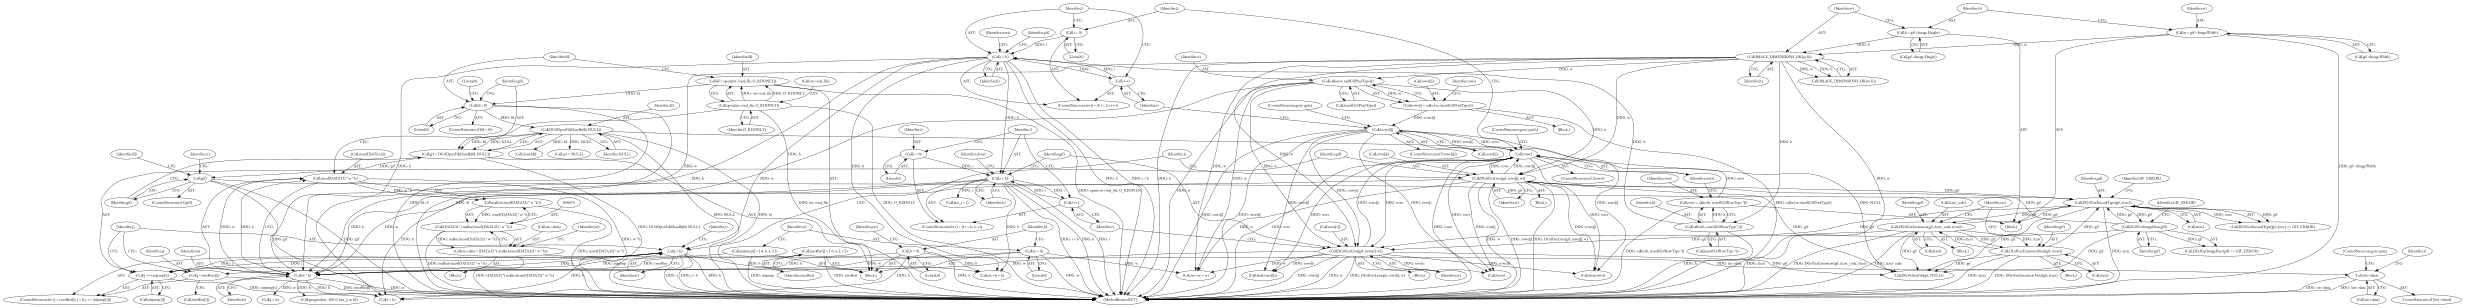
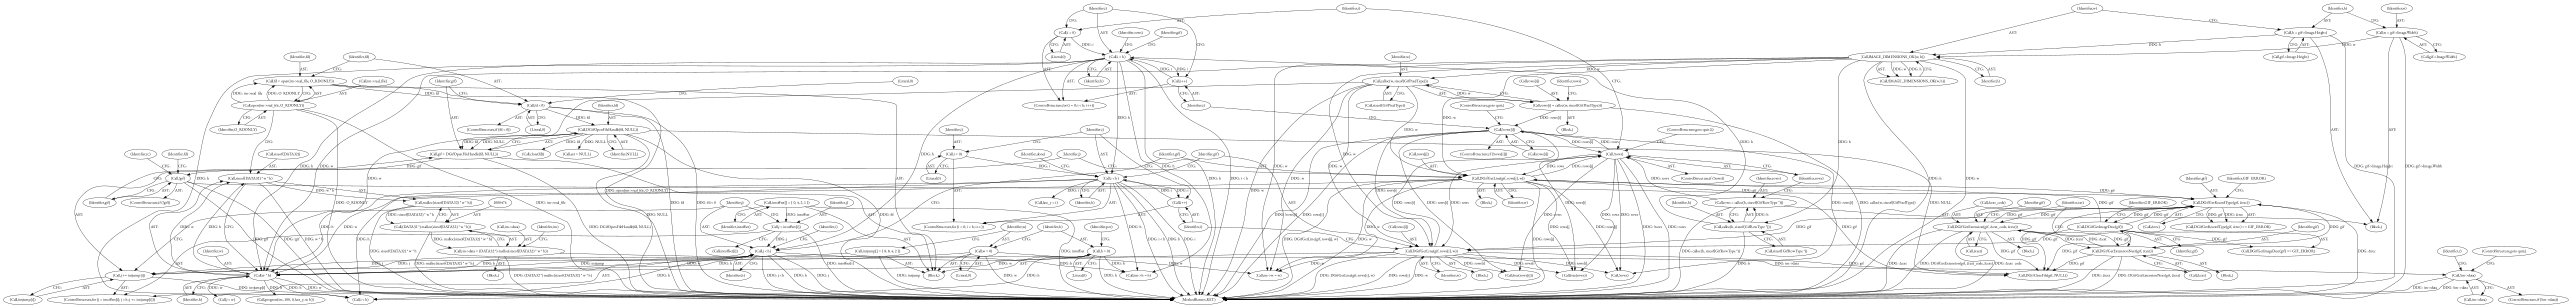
node "(Call,calloc(w, real(GifPixelType)))": label "(Call,calloc(w, real(GifPixelType)))" -> "(Call,calloc(w, sizeof(GifPixelType)))"
edge "(Call,j = intoffset[i])" -> "(Call,j < h)": added, label "DDG: j"
edge "(Call,h = gif->Image.Height)" -> "(MethodReturn,RET)": added, label "DDG: gif->Image.Height"
